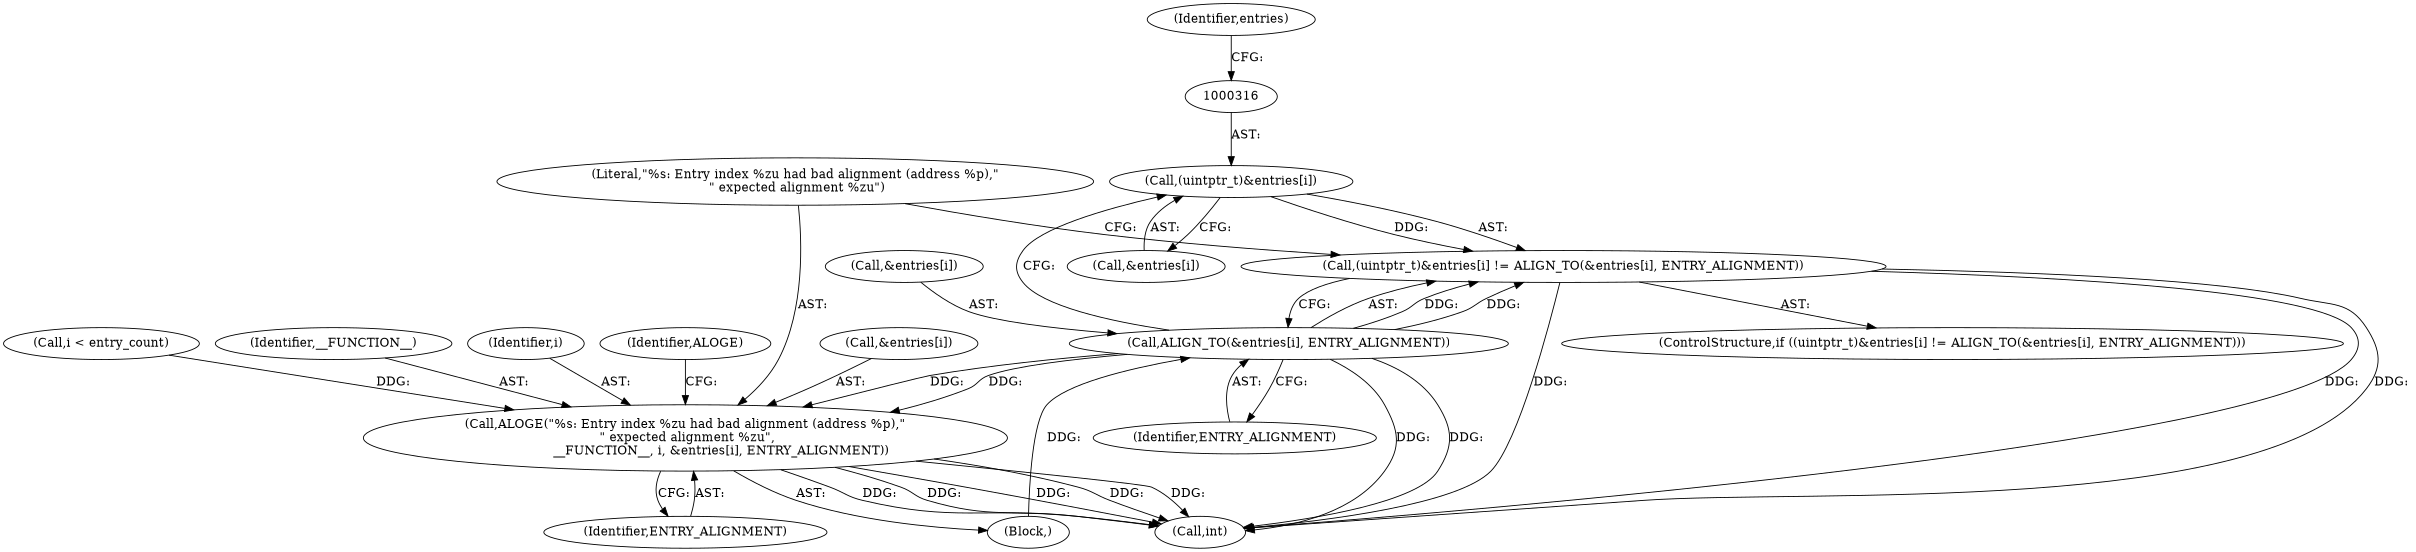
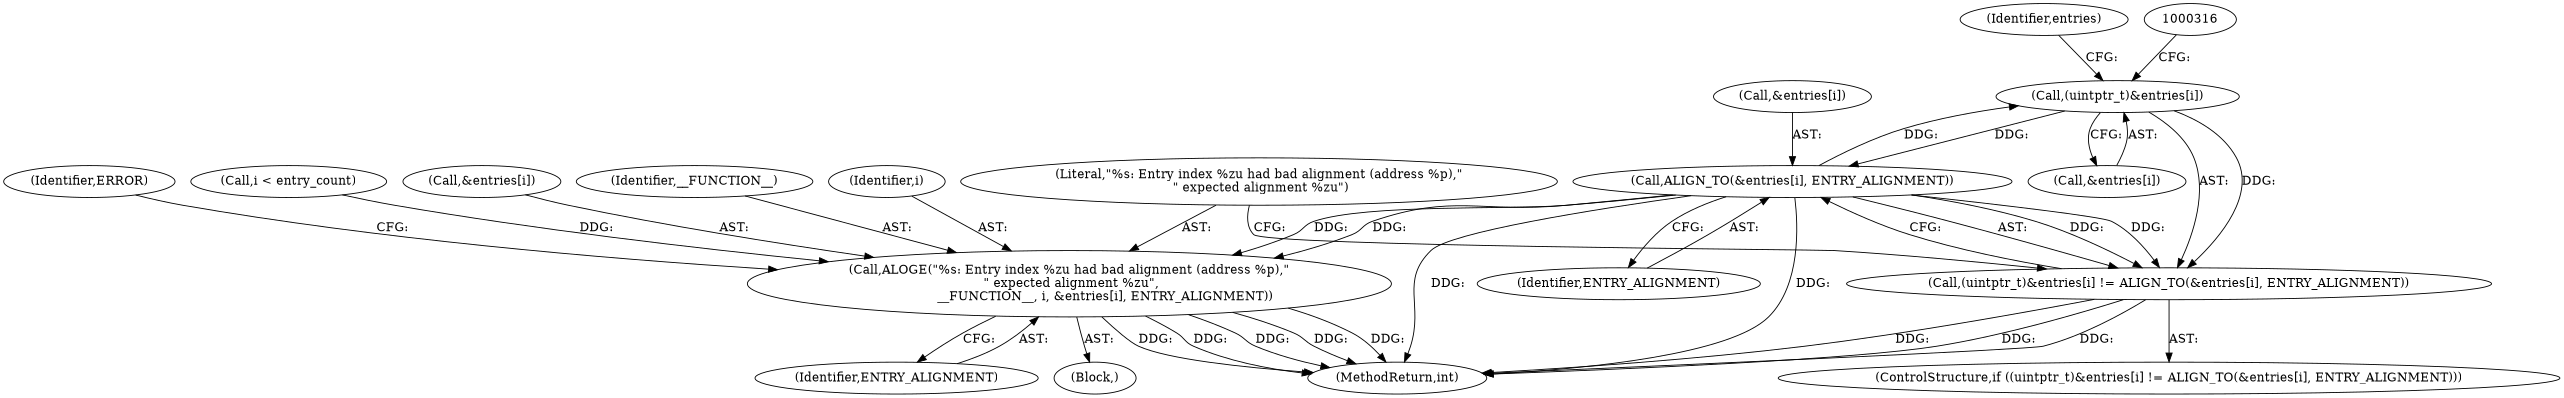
edge "(Identifier,entries)" -> "1000316": now "(Identifier,entries)" -> "(Call,(uintptr_t)&entries[i])"
edge "1000316" -> "(Call,(uintptr_t)&entries[i])": label "AST: " -> "CFG: "
edge "(Call,ALIGN_TO(&entries[i], ENTRY_ALIGNMENT))" -> "(Call,(uintptr_t)&entries[i])": label "CFG: " -> "DDG: "
node "(Identifier,ALOGE)": label "(Identifier,ALOGE)" -> "(Identifier,ERROR)"
edge "(Block,)" -> "(Call,ALIGN_TO(&entries[i], ENTRY_ALIGNMENT))": now "(Call,(uintptr_t)&entries[i])" -> "(Call,ALIGN_TO(&entries[i], ENTRY_ALIGNMENT))"
node "(Call,int)": label "(Call,int)" -> "(MethodReturn,int)"
